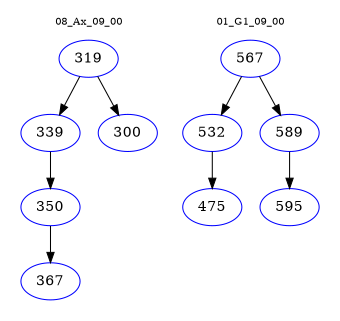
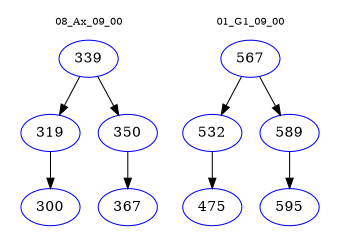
edge "319" -> "339": reversed
